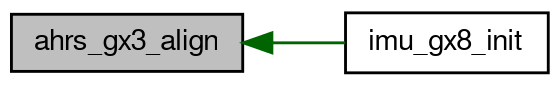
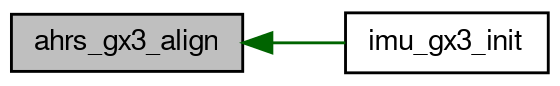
node "imu_gx8_init": label "imu_gx8_init" -> "imu_gx3_init"
